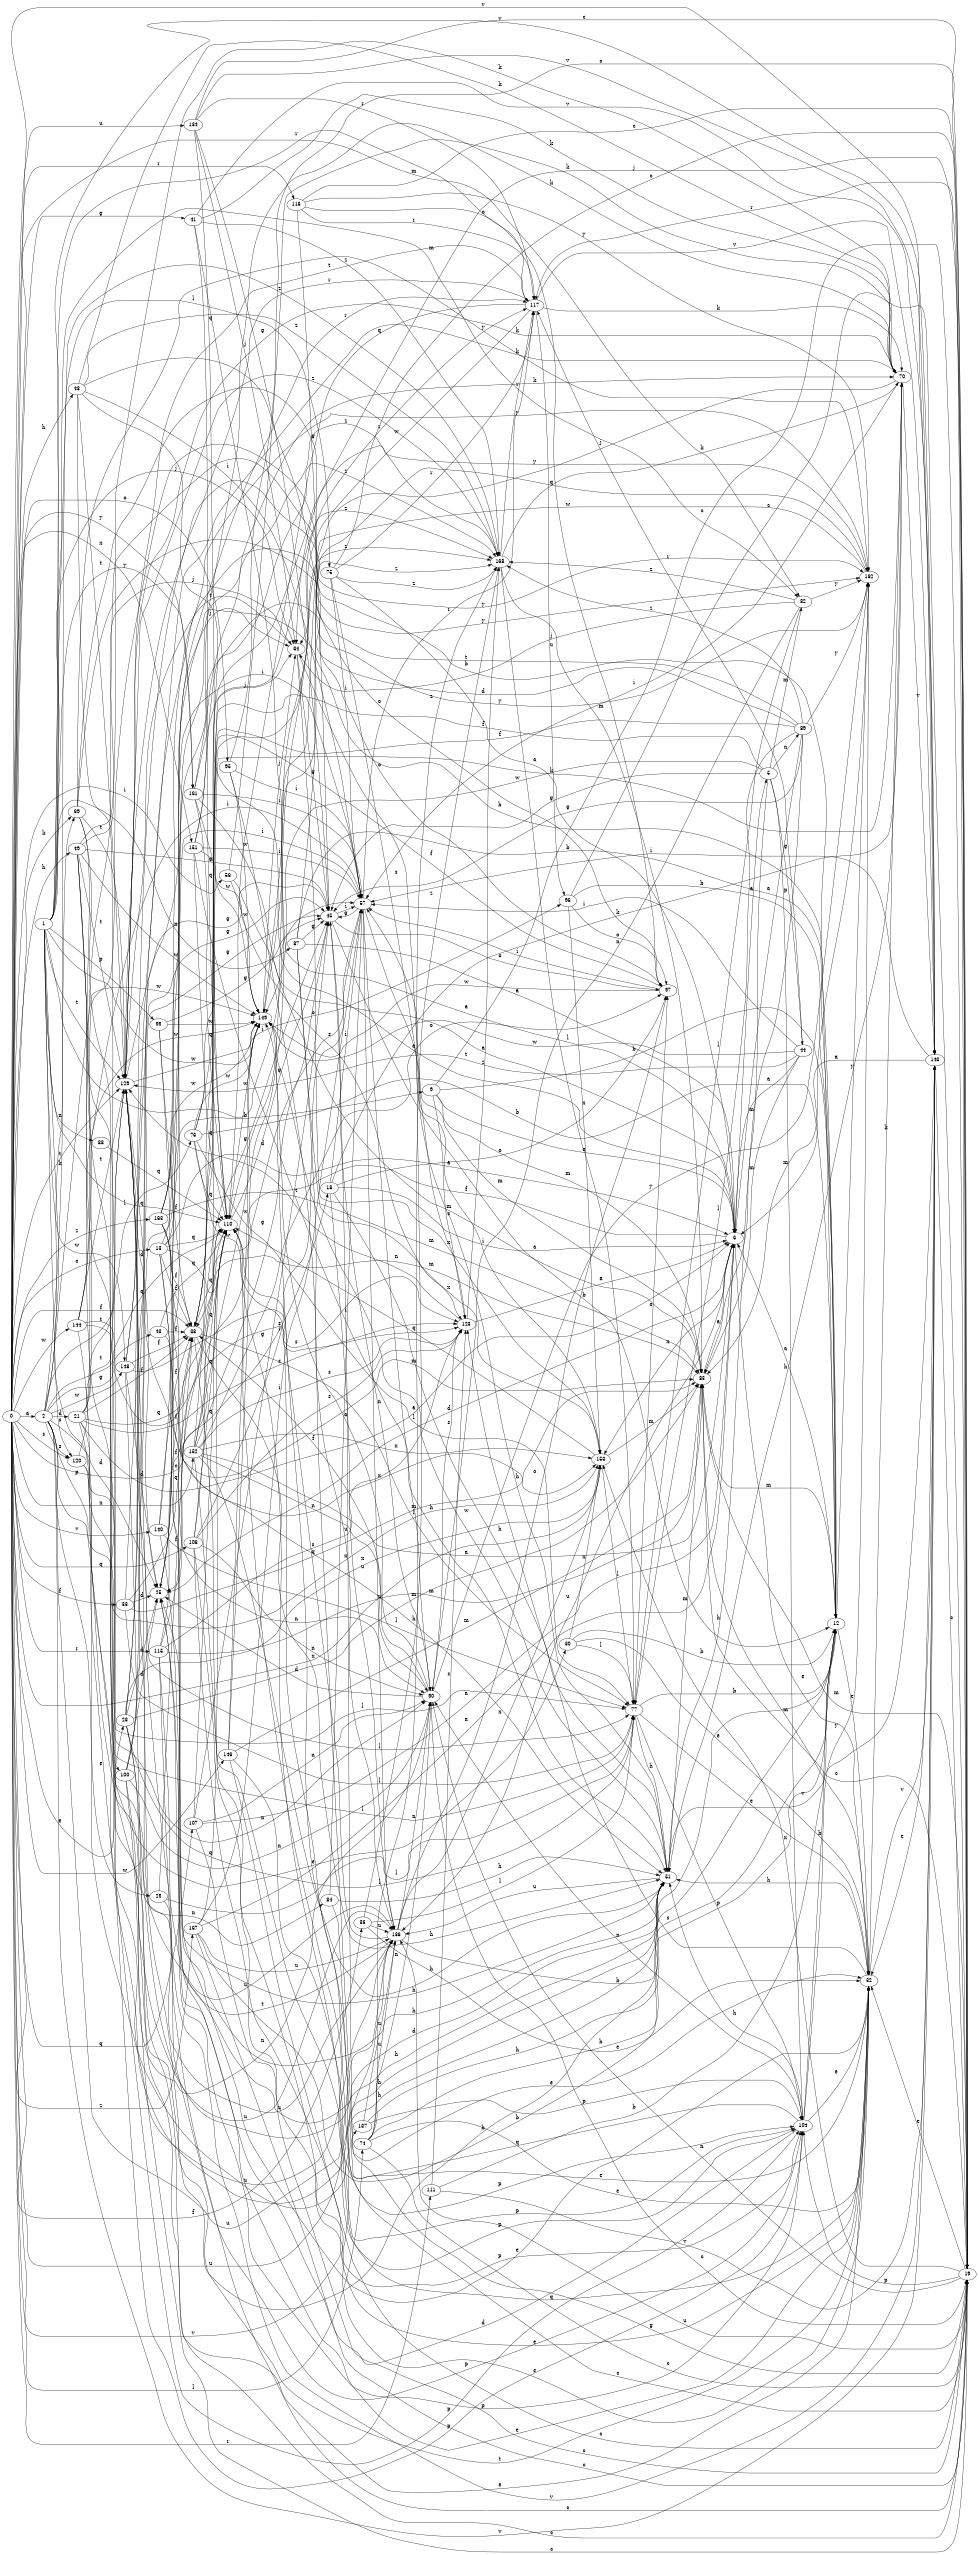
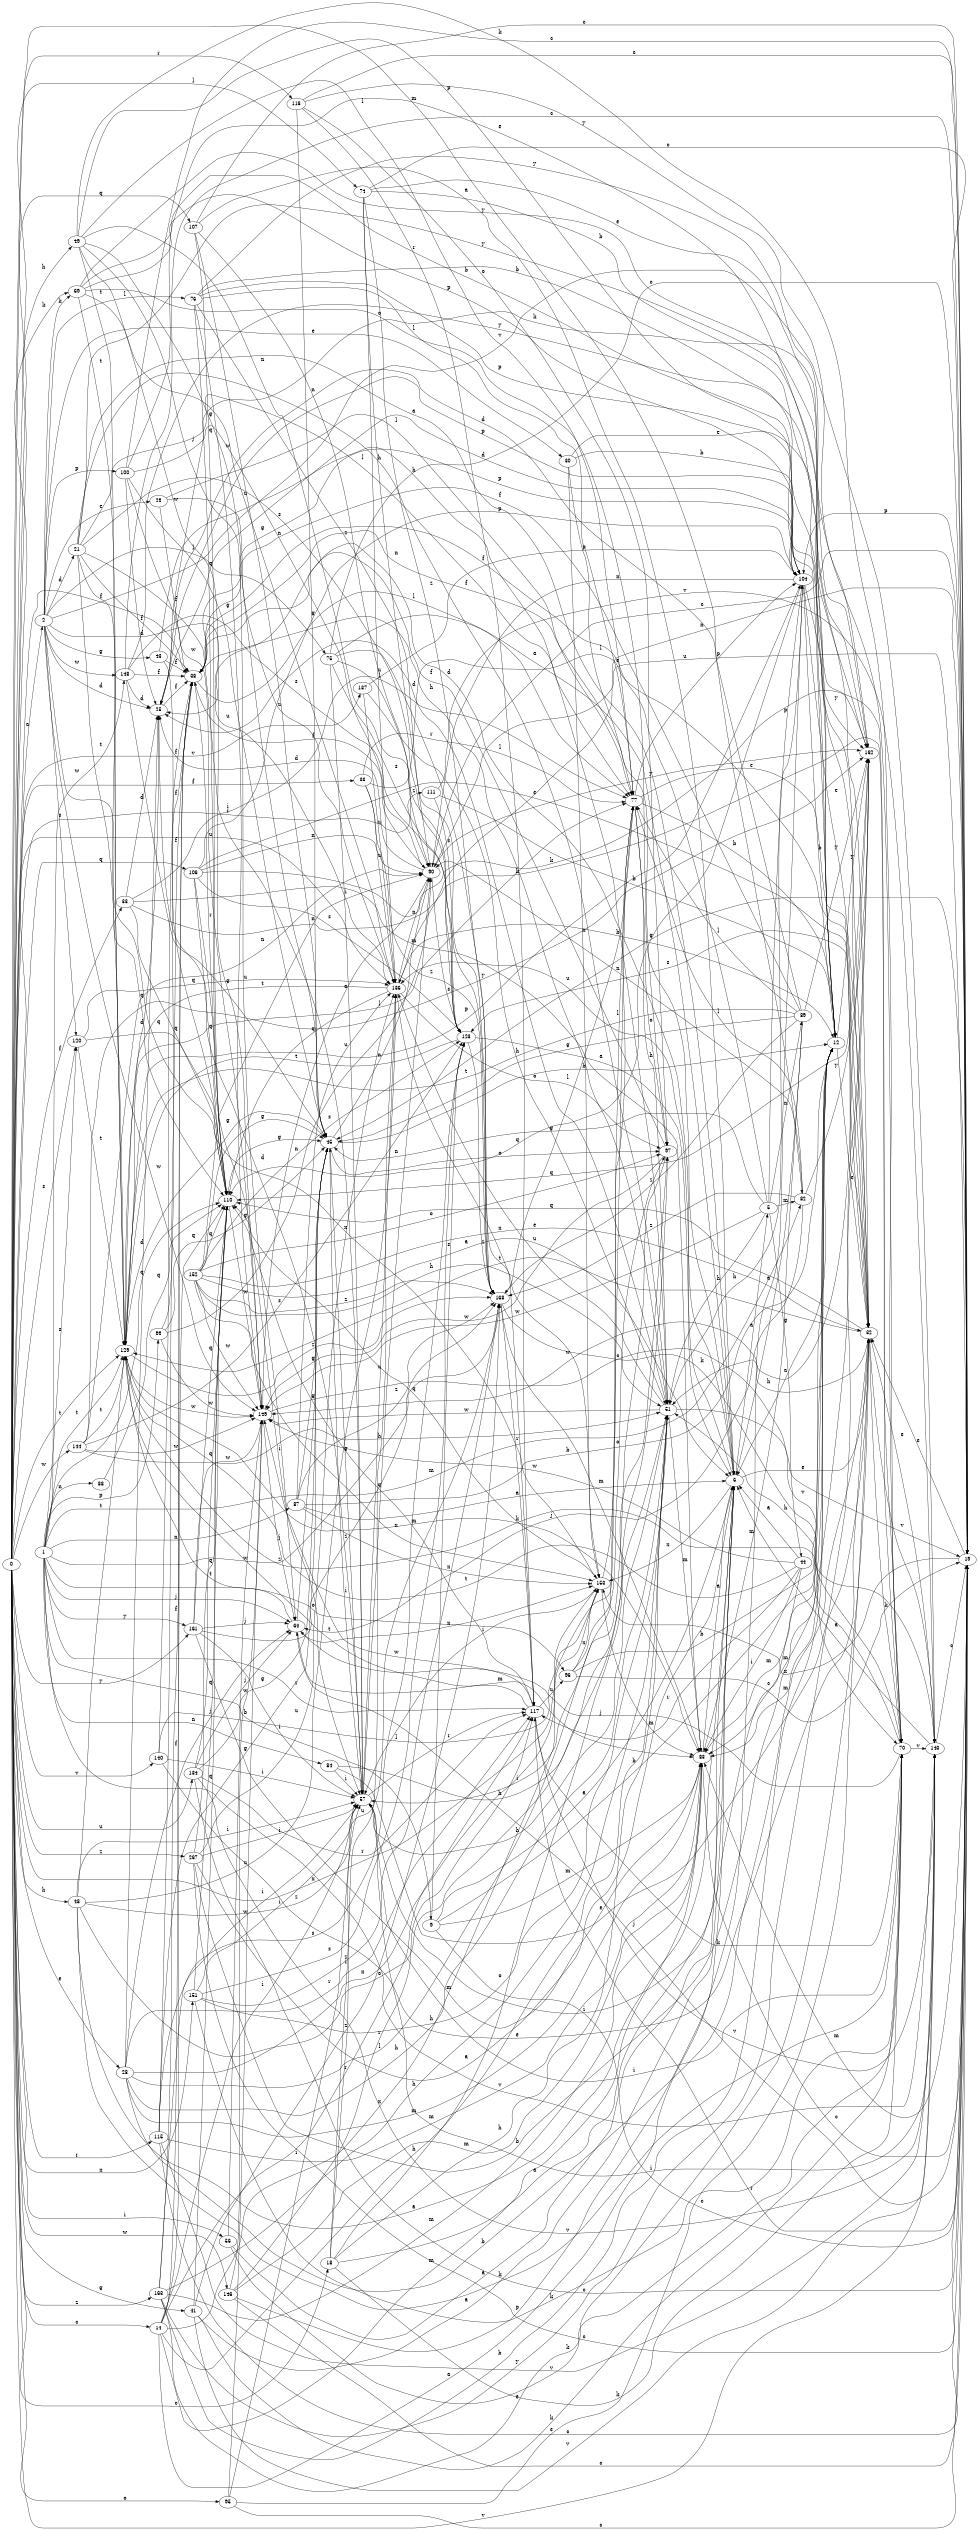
edge "44" -> "83": label "m" -> "i"
node "13": label "13" -> "14"
edge "38" -> "110": label "q" -> "r"
edge "0" -> "152": removed, label "x"
node "167": label "167" -> "267"
